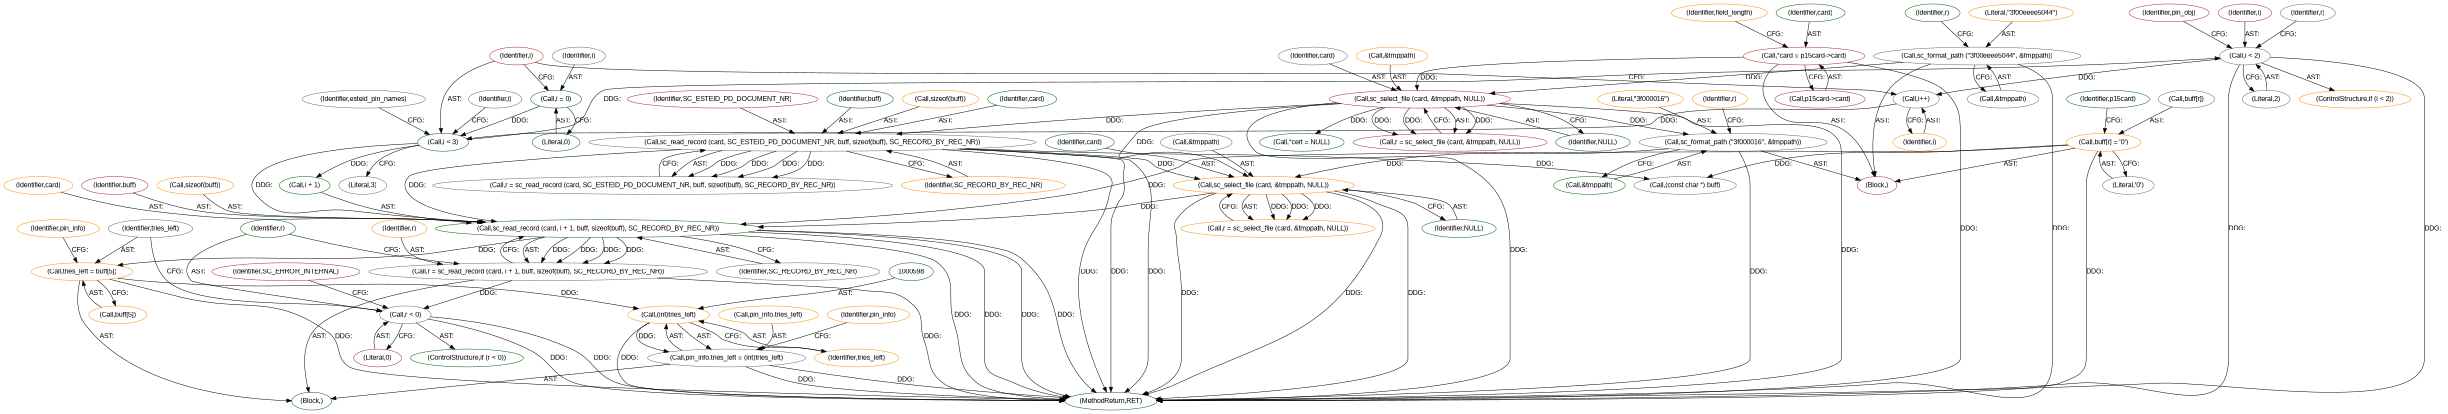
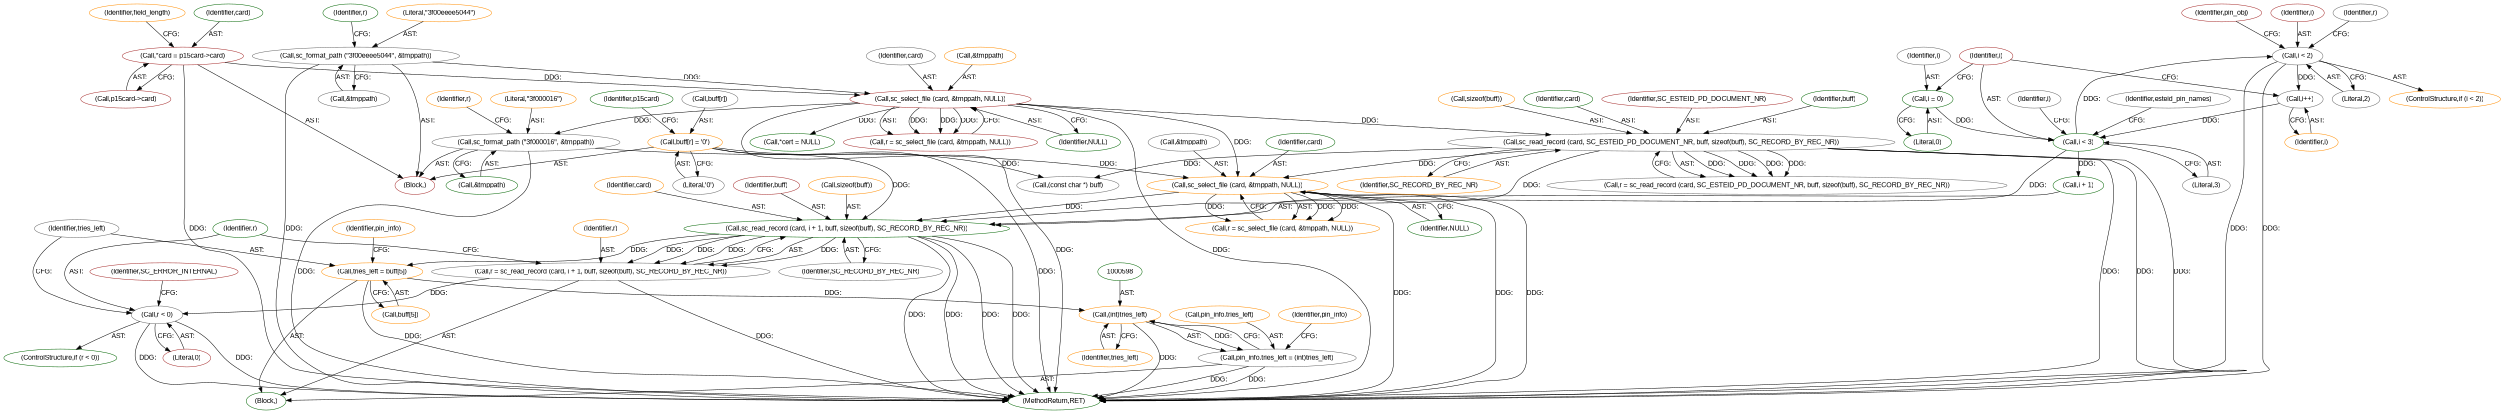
edge "(Literal,3)" -> "(Call,i < 3)": added, label "AST:"
edge "(Call,pin_info.tries_left = (int)tries_left)" -> "(Call,(int)tries_left)": label "AST: " -> "CFG: "
